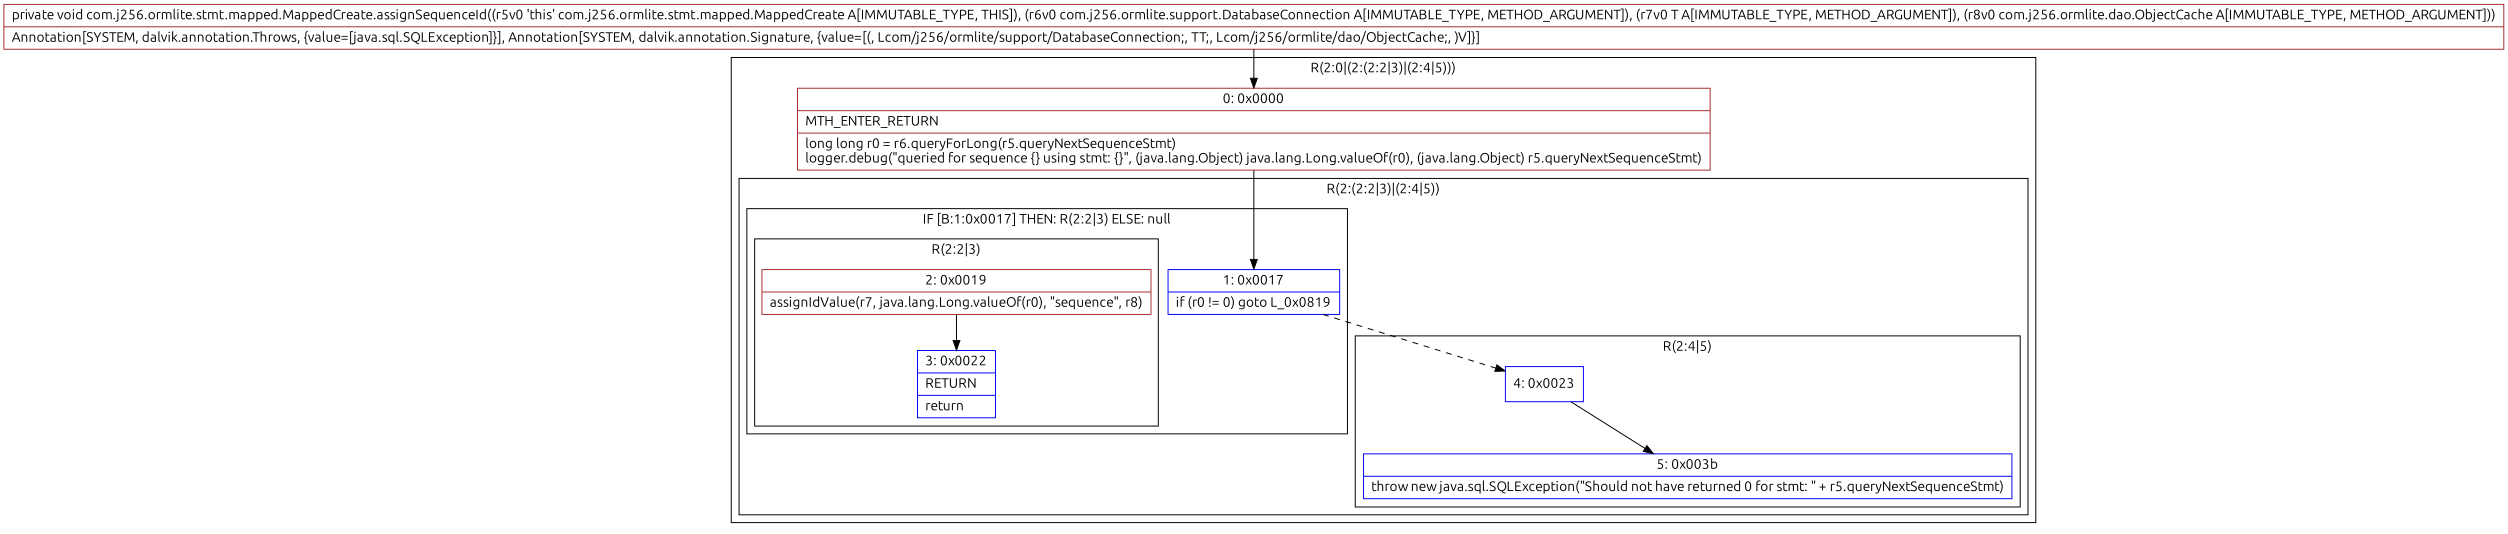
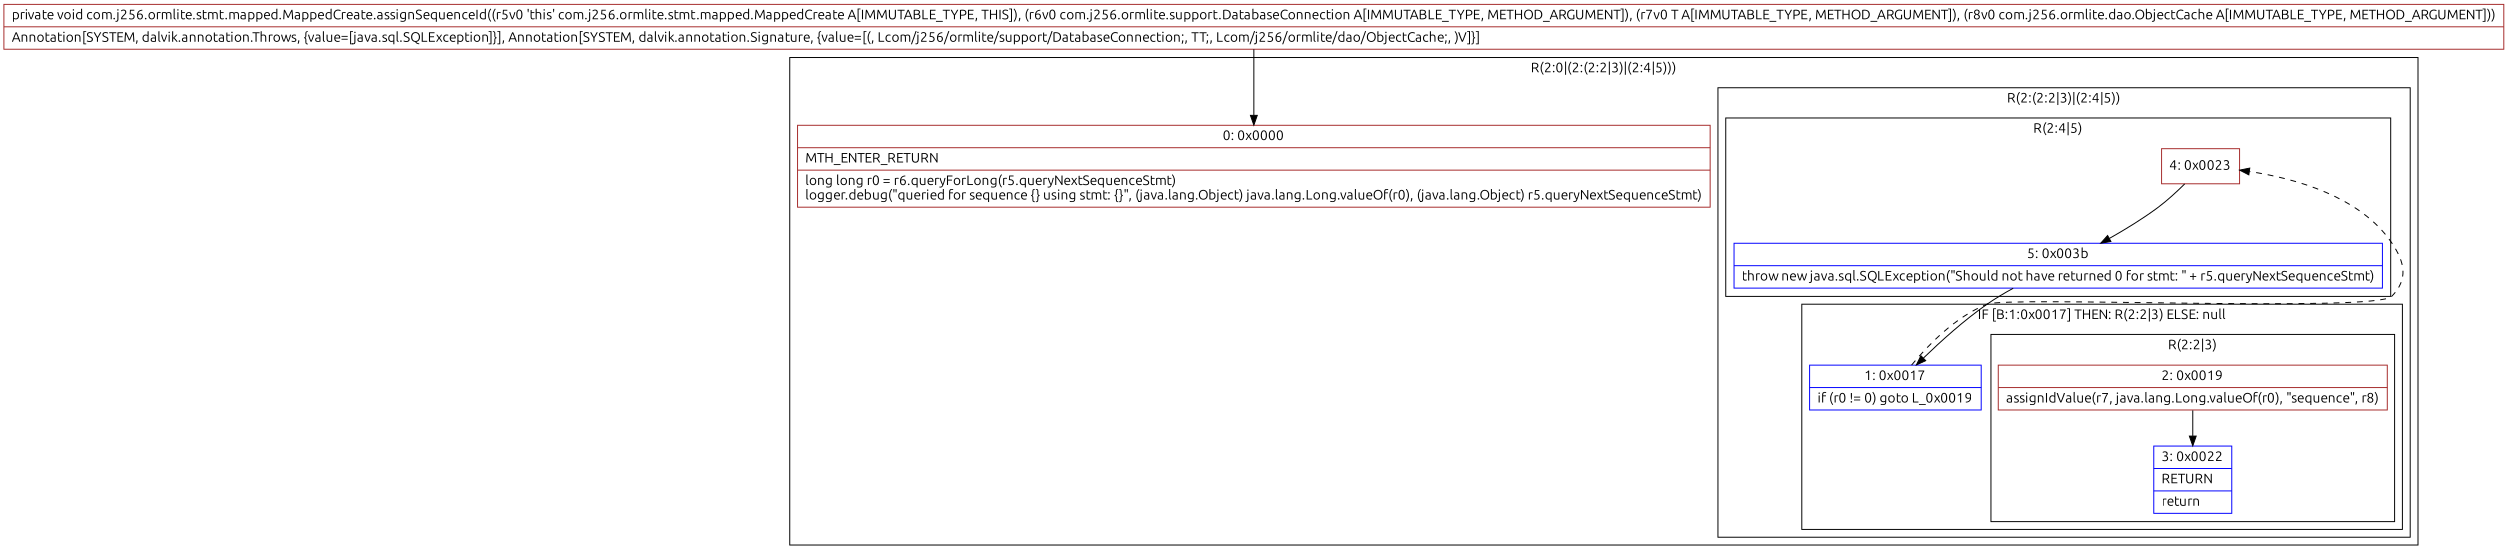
edge "0: 0x0000" -> "1: 0x0017": now "5: 0x003b" -> "1: 0x0017"
node "1: 0x0017": text "if (r0 != 0) goto L_0x0819" -> "if (r0 != 0) goto L_0x0019"
node "4: 0x0023": color blue -> brown
